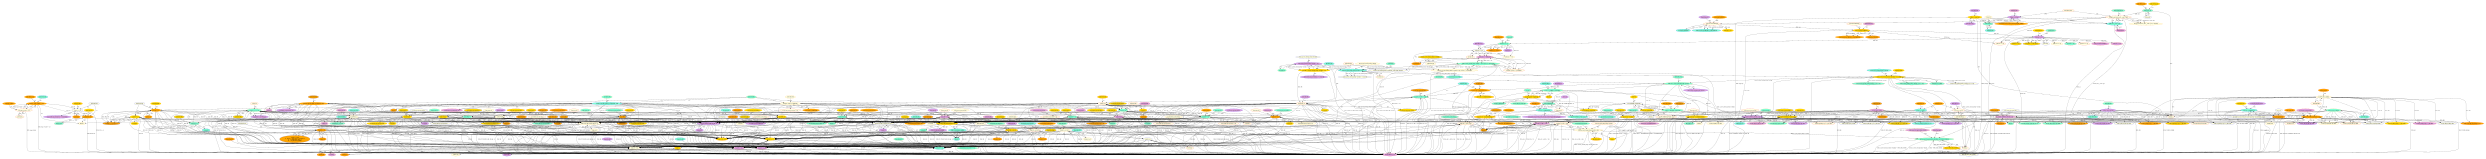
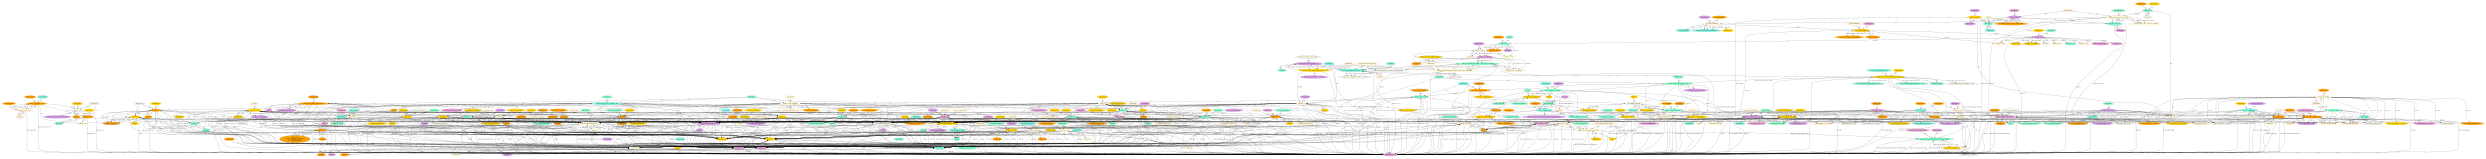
node "(ControlStructure,else)": fillcolor aquamarine -> lightyellow
node "(Call,(XR >> 2) ^ XR)": fillcolor aquamarine -> gold
